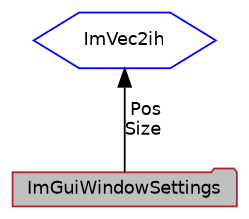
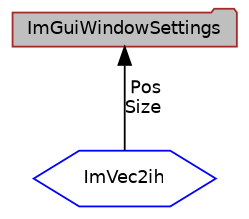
edge "ImGuiWindowSettings" -> "ImVec2ih": reversed
